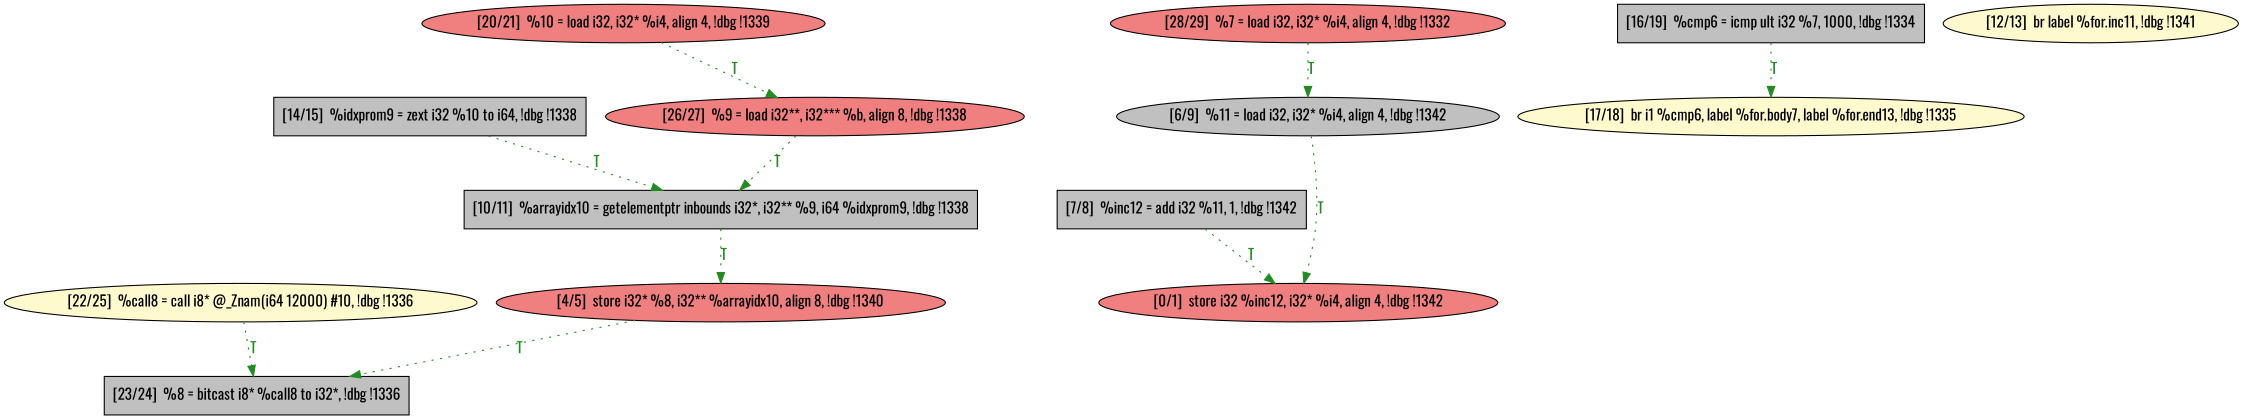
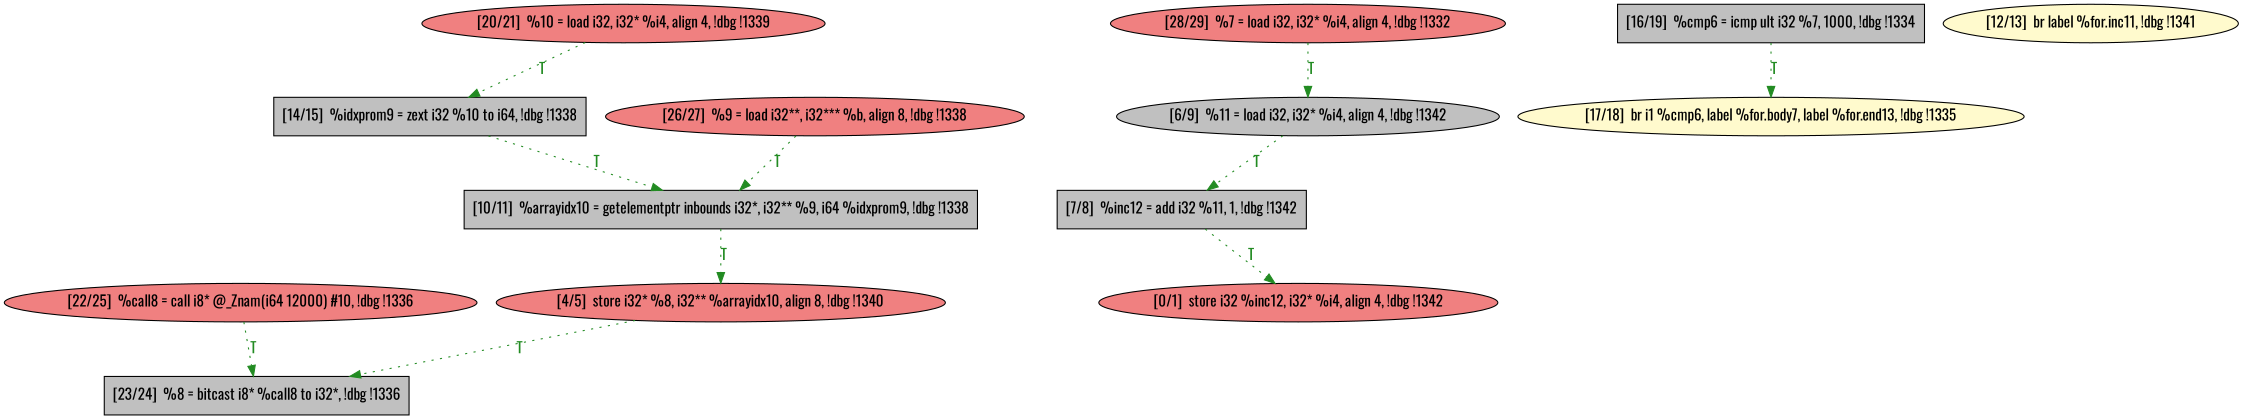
edge "[20/21]  %10 = load i32, i32* %i4, align 4, !dbg !1339" -> "[26/27]  %9 = load i32**, i32*** %b, align 8, !dbg !1338": now "[20/21]  %10 = load i32, i32* %i4, align 4, !dbg !1339" -> "[14/15]  %idxprom9 = zext i32 %10 to i64, !dbg !1338"
edge "[6/9]  %11 = load i32, i32* %i4, align 4, !dbg !1342" -> "[0/1]  store i32 %inc12, i32* %i4, align 4, !dbg !1342": now "[6/9]  %11 = load i32, i32* %i4, align 4, !dbg !1342" -> "[7/8]  %inc12 = add i32 %11, 1, !dbg !1342"
node "[22/25]  %call8 = call i8* @_Znam(i64 12000) #10, !dbg !1336": fillcolor lemonchiffon -> lightcoral
